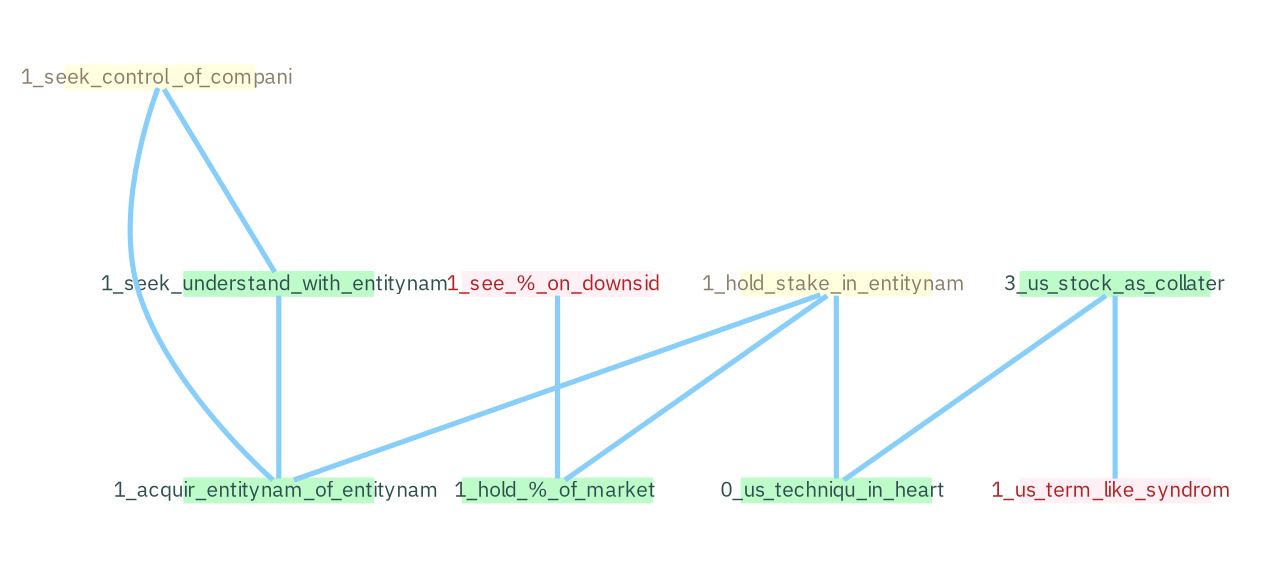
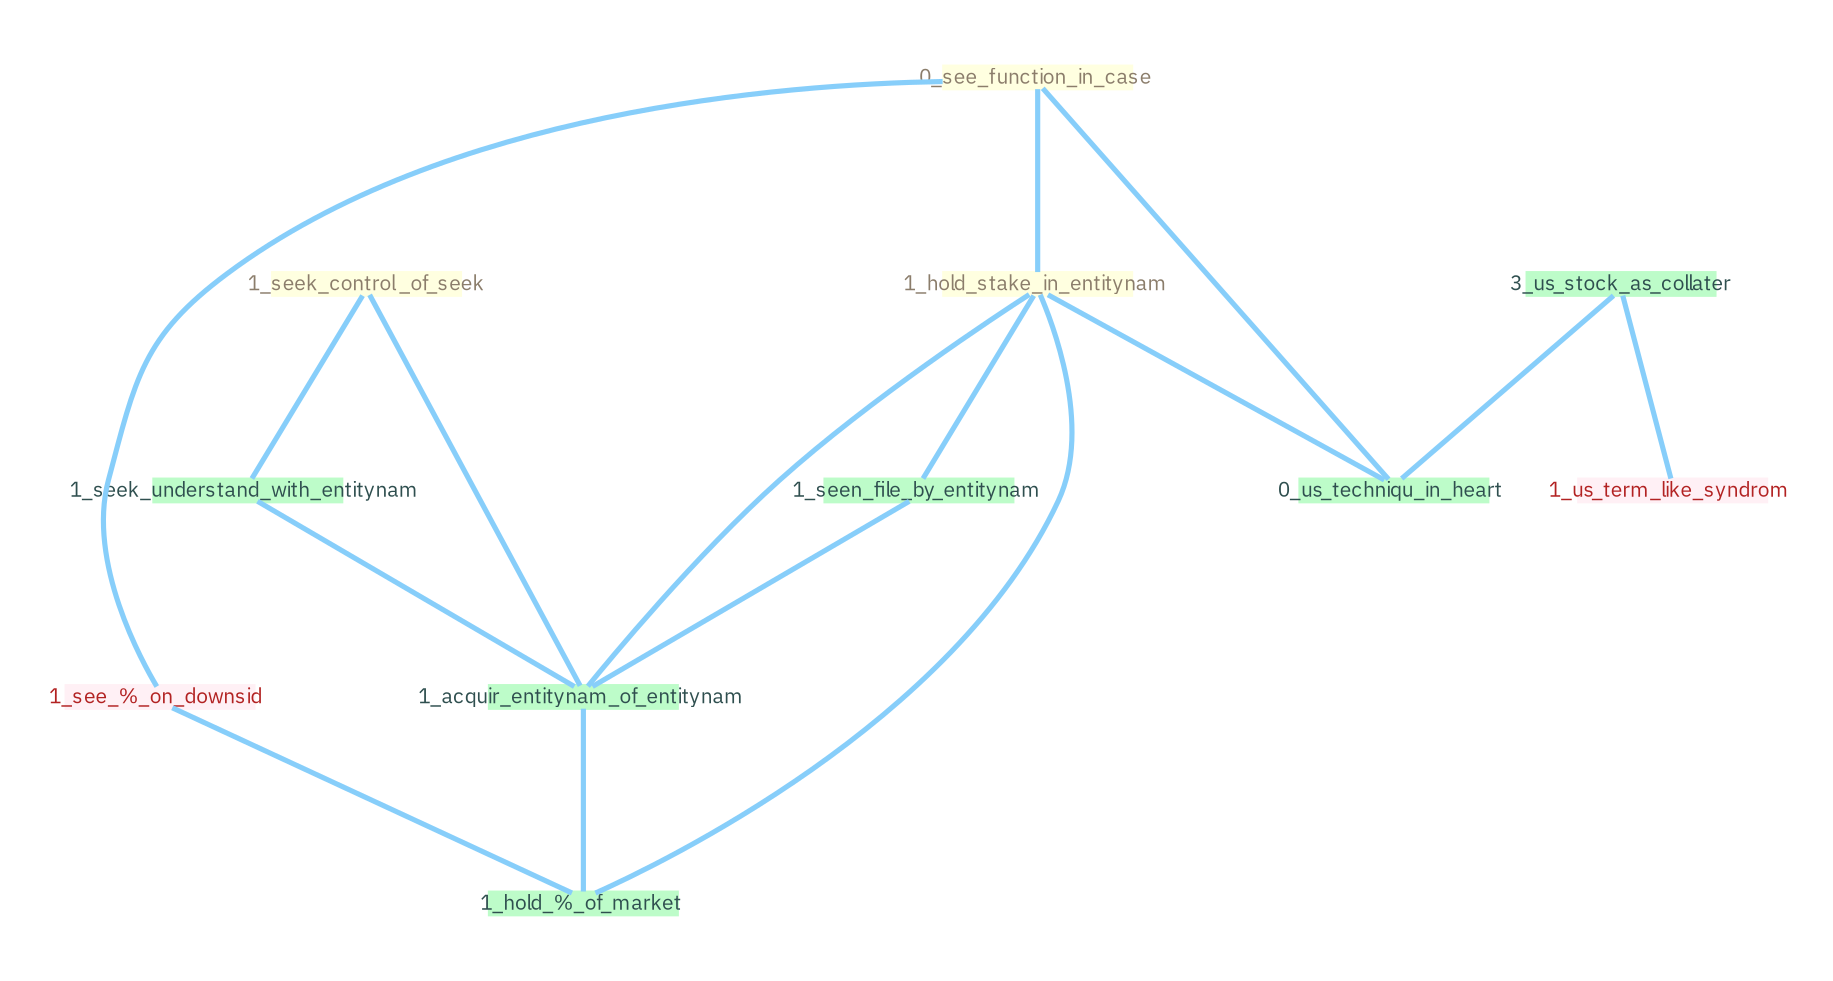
node "1_seek_control_of_compani": label "1_seek_control_of_compani" -> "1_seek_control_of_seek"
node "0_see_function_in_case": added
node "1_seen_file_by_entitynam": added
edge "1_acquir_entitynam_of_entitynam" -- "1_hold_%_of_market": added
